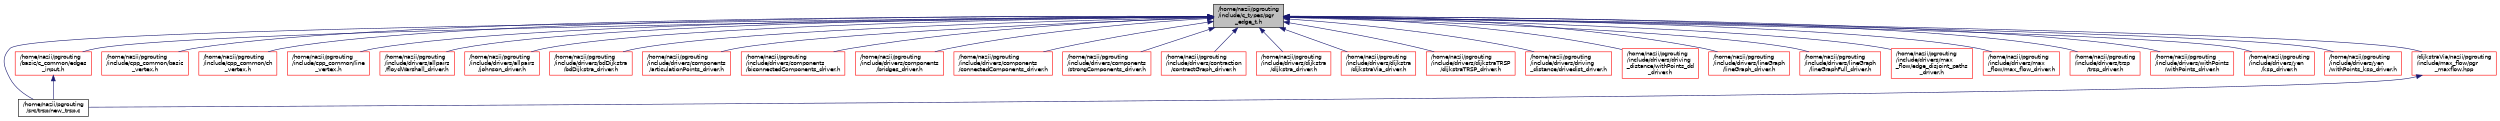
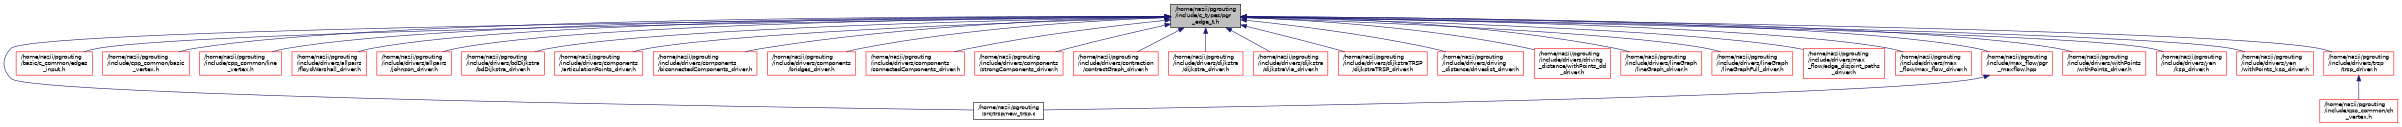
edge "/home/nazii/pgrouting /include/cpp_common/ch _vertex.h" -> "/home/nazii/pgrouting /include/c_types/pgr _edge_t.h": now "/home/nazii/pgrouting /include/cpp_common/ch _vertex.h" -> "/home/nazii/pgrouting /include/drivers/trsp /trsp_driver.h"
node "/dijkstraVia/nazii/pgrouting /include/max_flow/pgr _maxflow.hpp": label "/dijkstraVia/nazii/pgrouting /include/max_flow/pgr _maxflow.hpp" -> "/home/nazii/pgrouting /include/max_flow/pgr _maxflow.hpp"
edge "/home/nazii/pgrouting /src/trsp/new_trsp.c" -> "/home/nazii/pgrouting /basic/c_common/edges _input.h": removed
